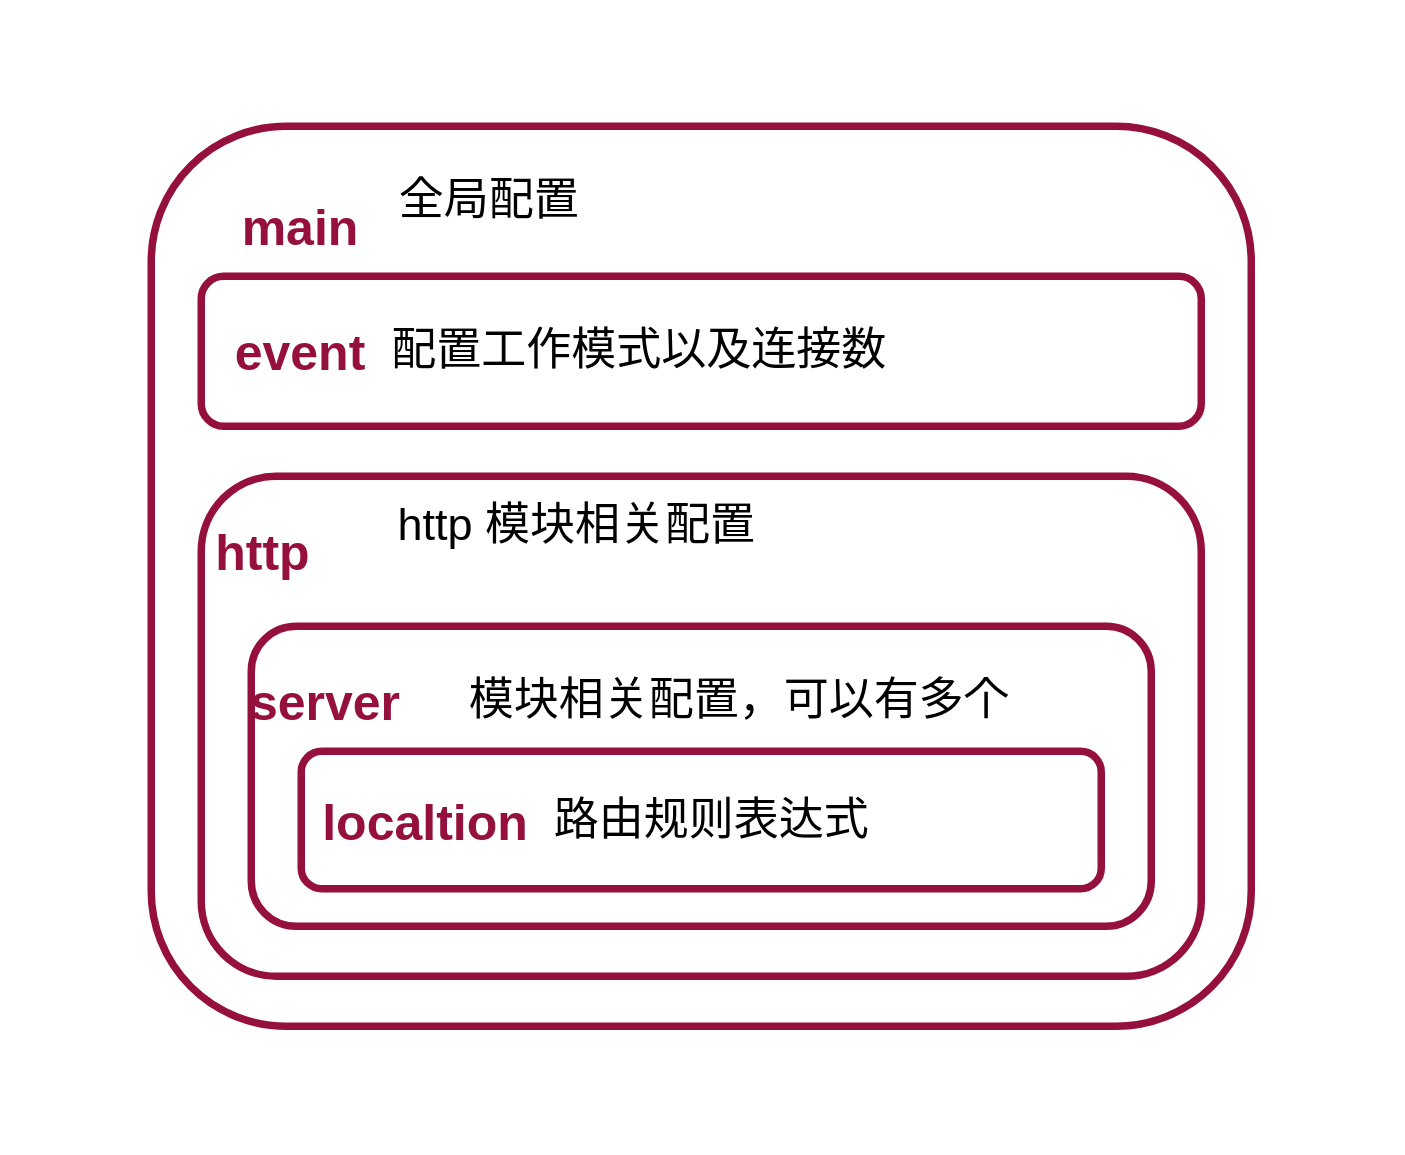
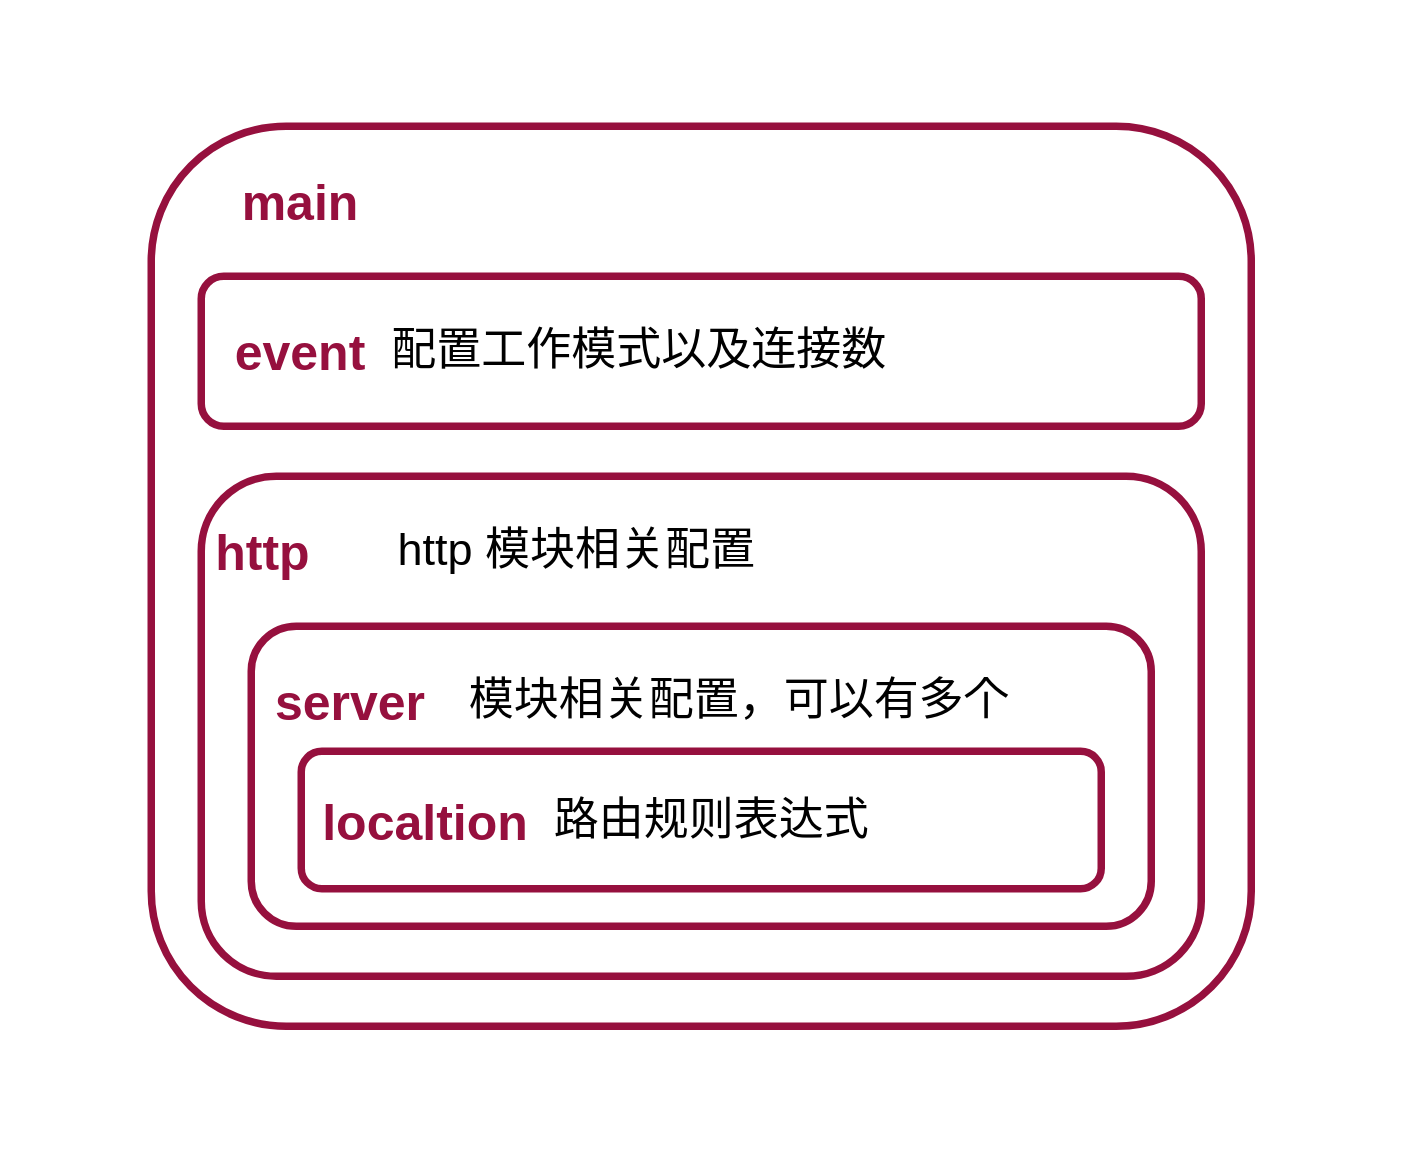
node "全局配置": removed
node "main": moved (301, 226) -> (301, 201)
node "http 模块相关配置": moved (576, 526) -> (576, 551)
node "server": moved (326, 701) -> (351, 701)
